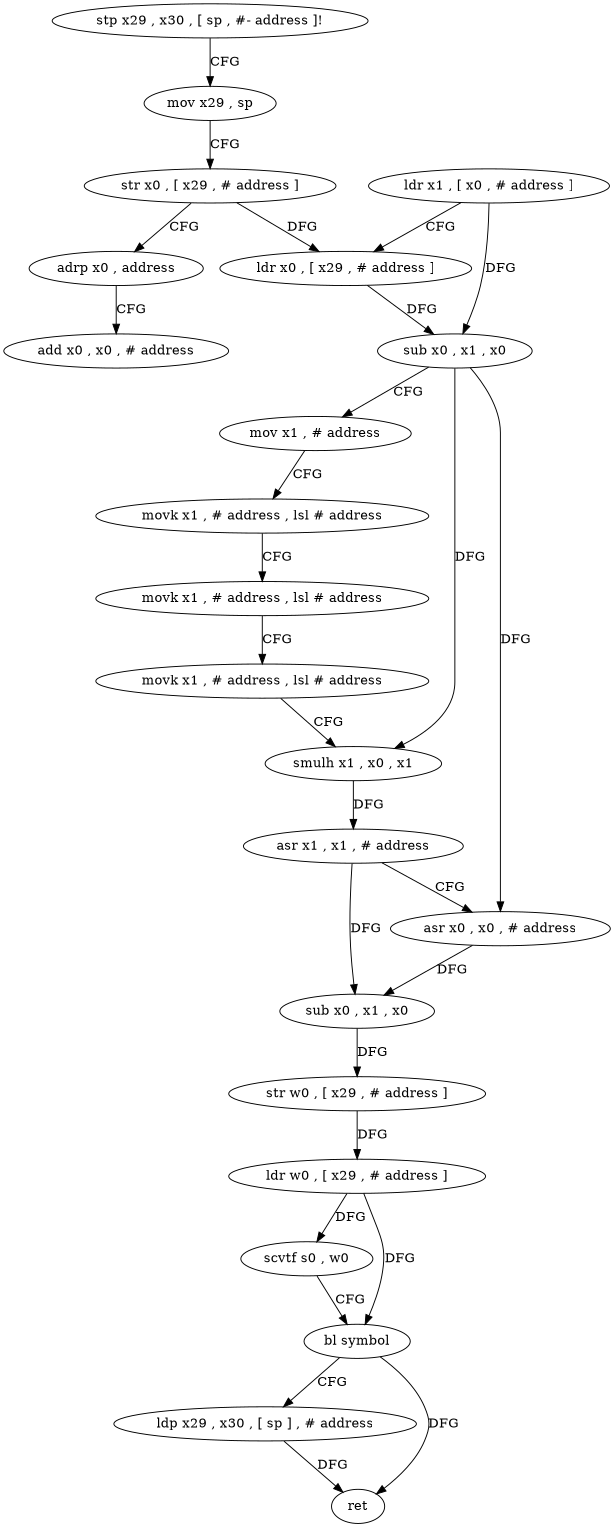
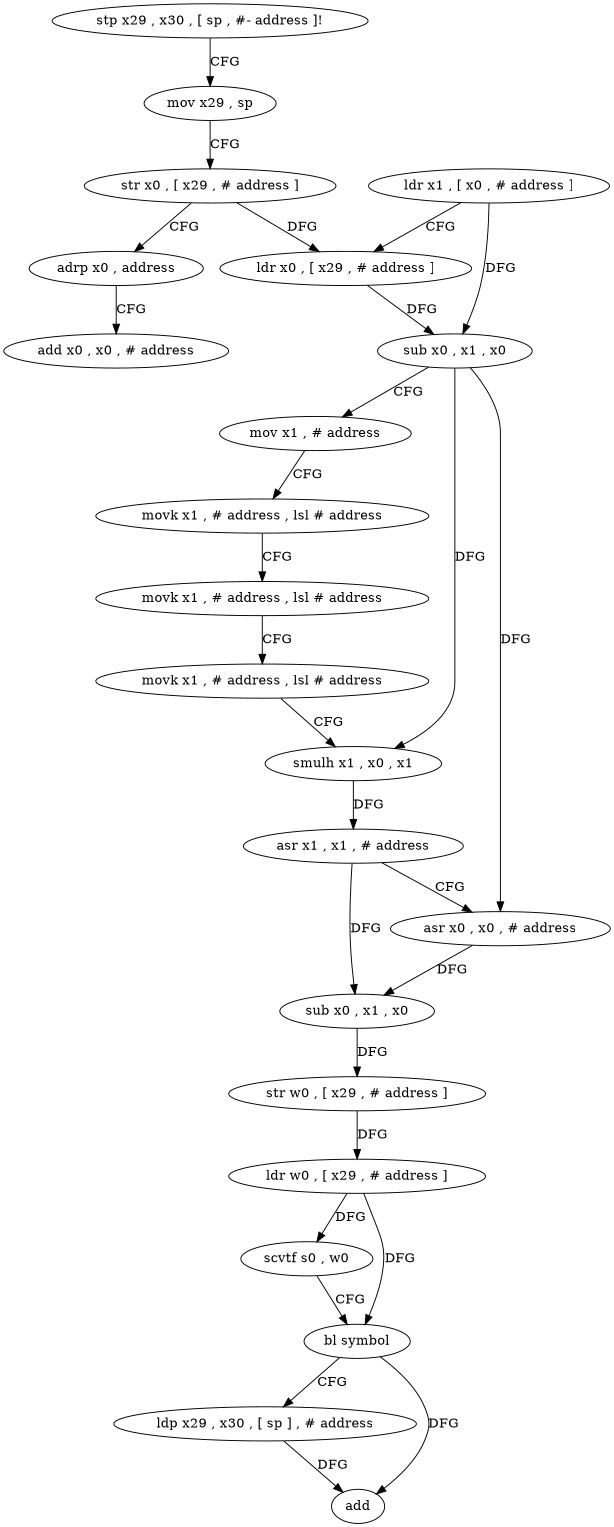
node "ret": label "ret" -> "add"
